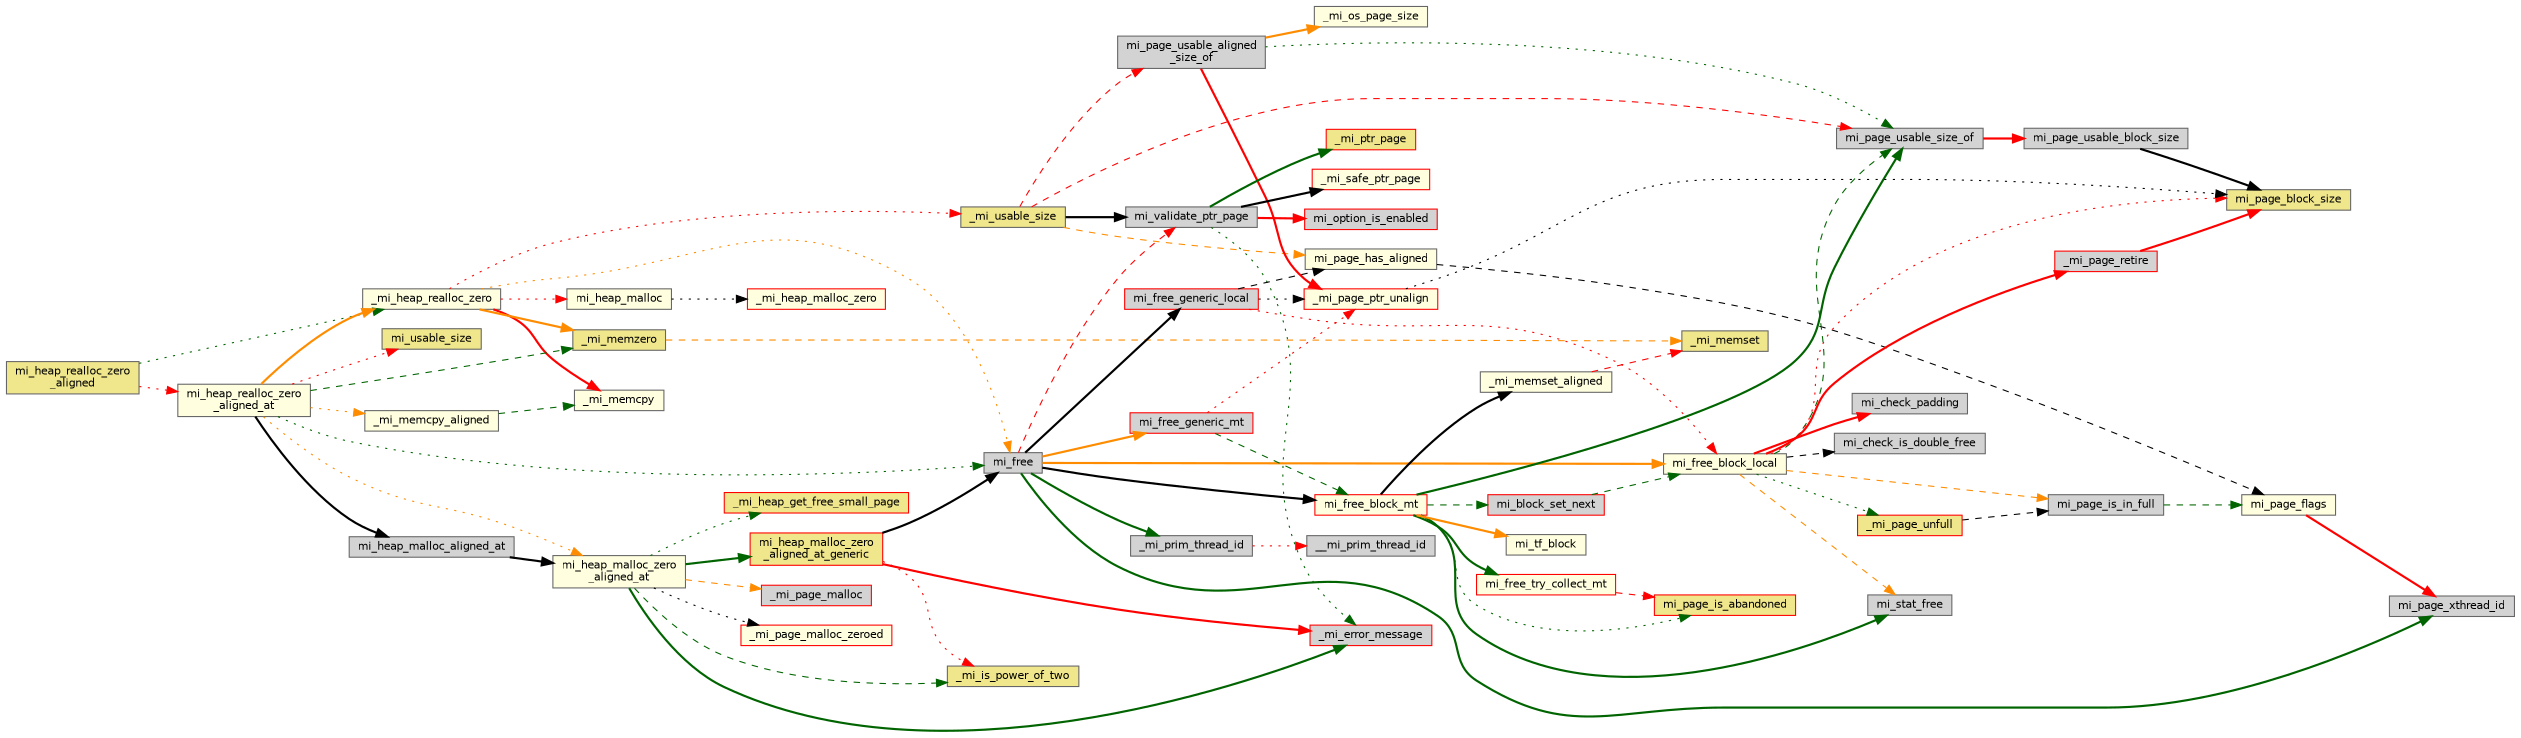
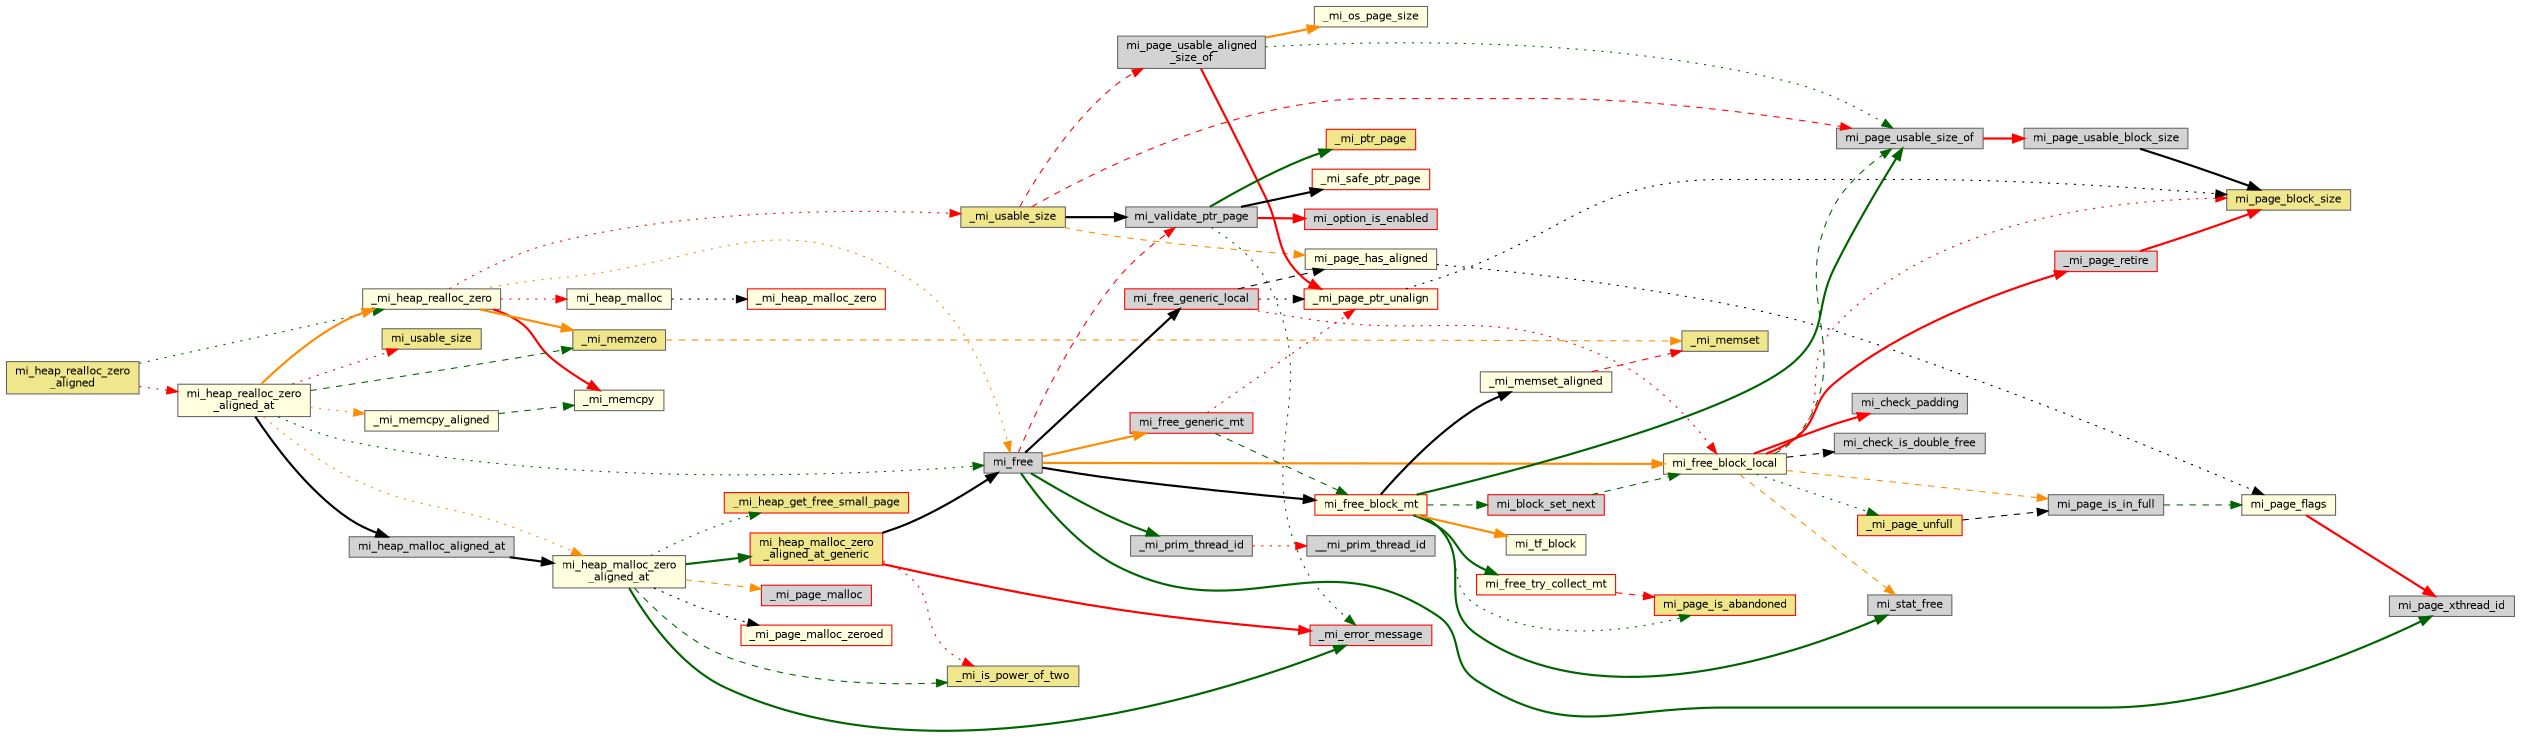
edge "mi_page_has_aligned" -> "mi_page_flags": style dashed -> dotted
